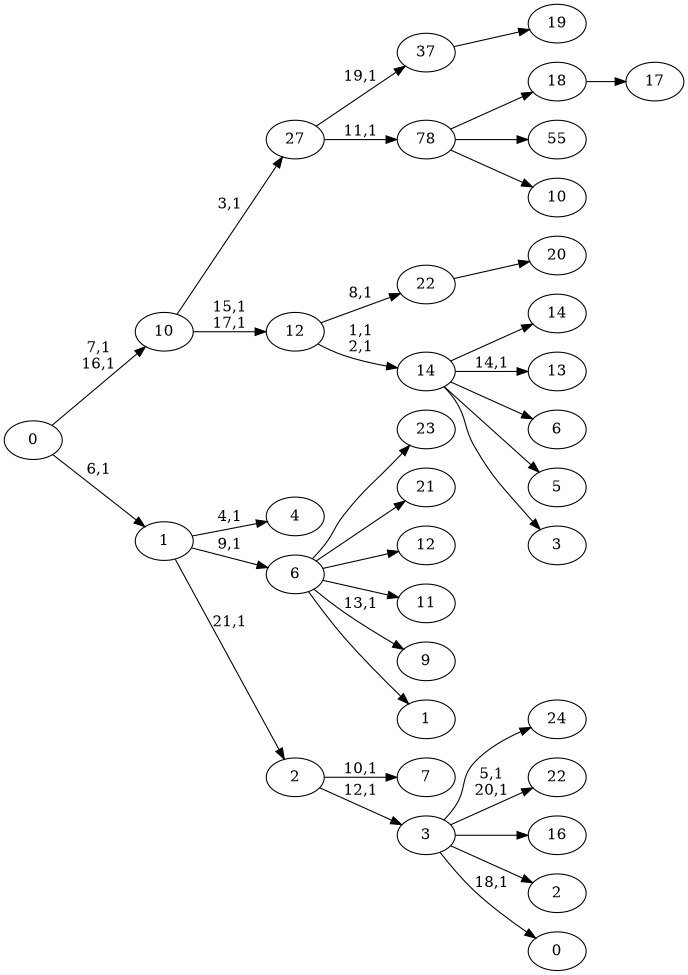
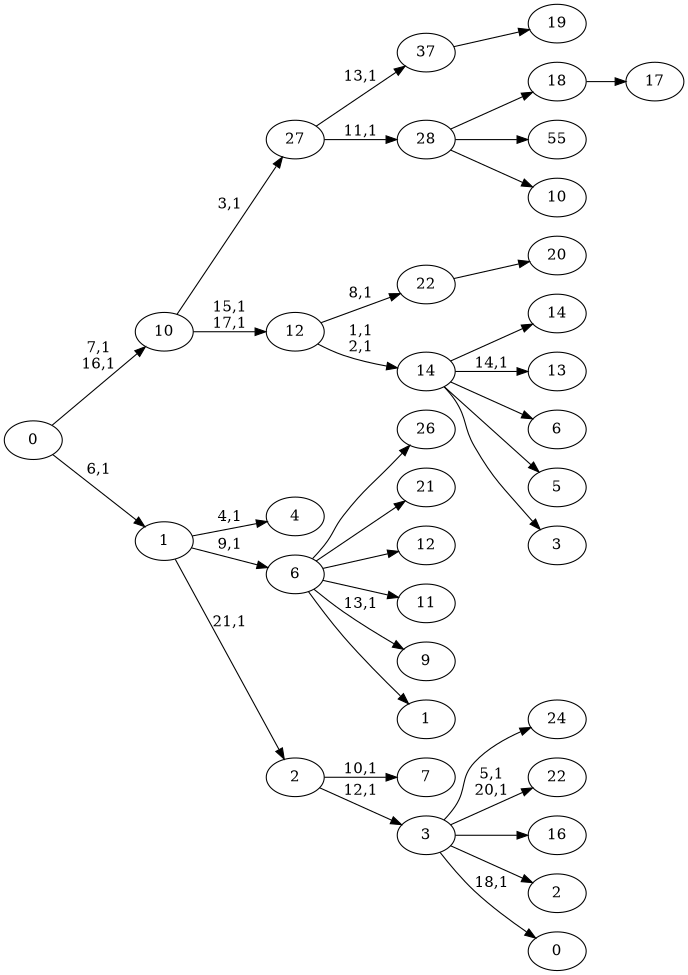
edge "27" -> "37": label "19,1" -> "13,1"
node "78": label "78" -> "28"
node "23": label "23" -> "26"
